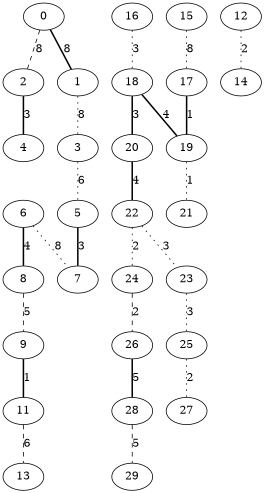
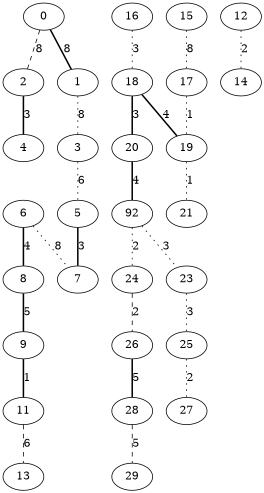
edge "17" -- "19": style bold -> dotted
node "22": label "22" -> "92"
edge "8" -- "9": style dashed -> bold
